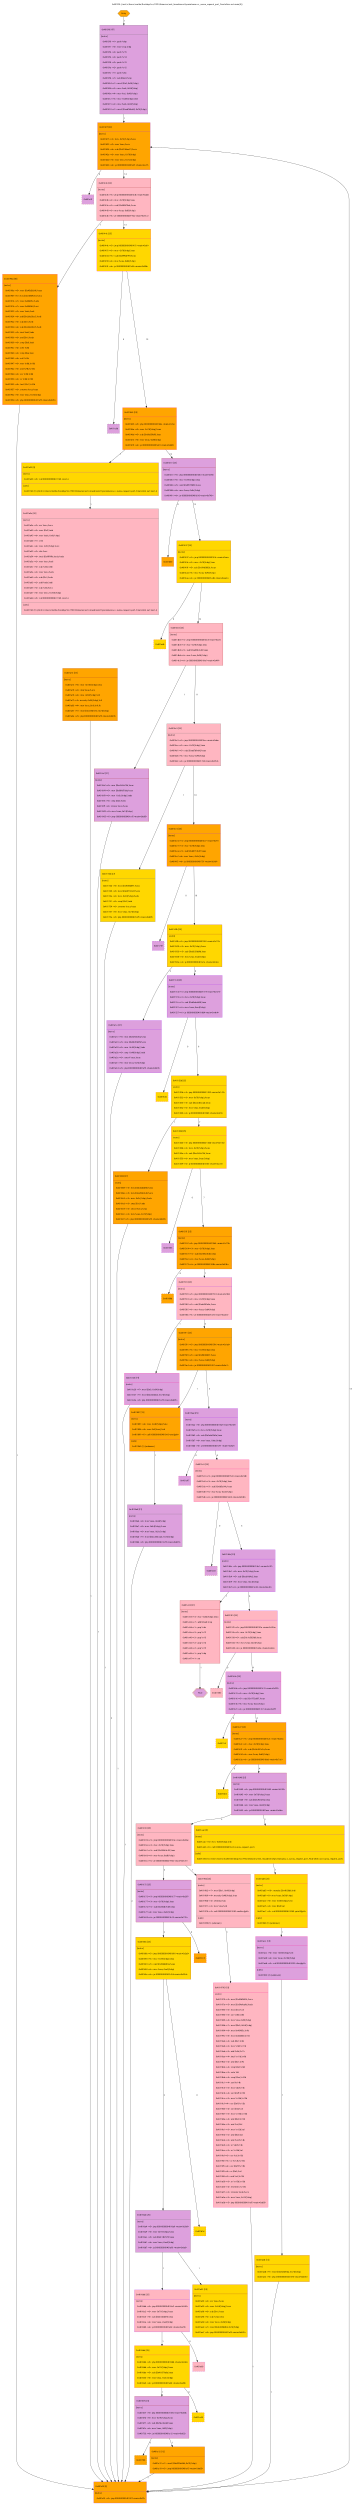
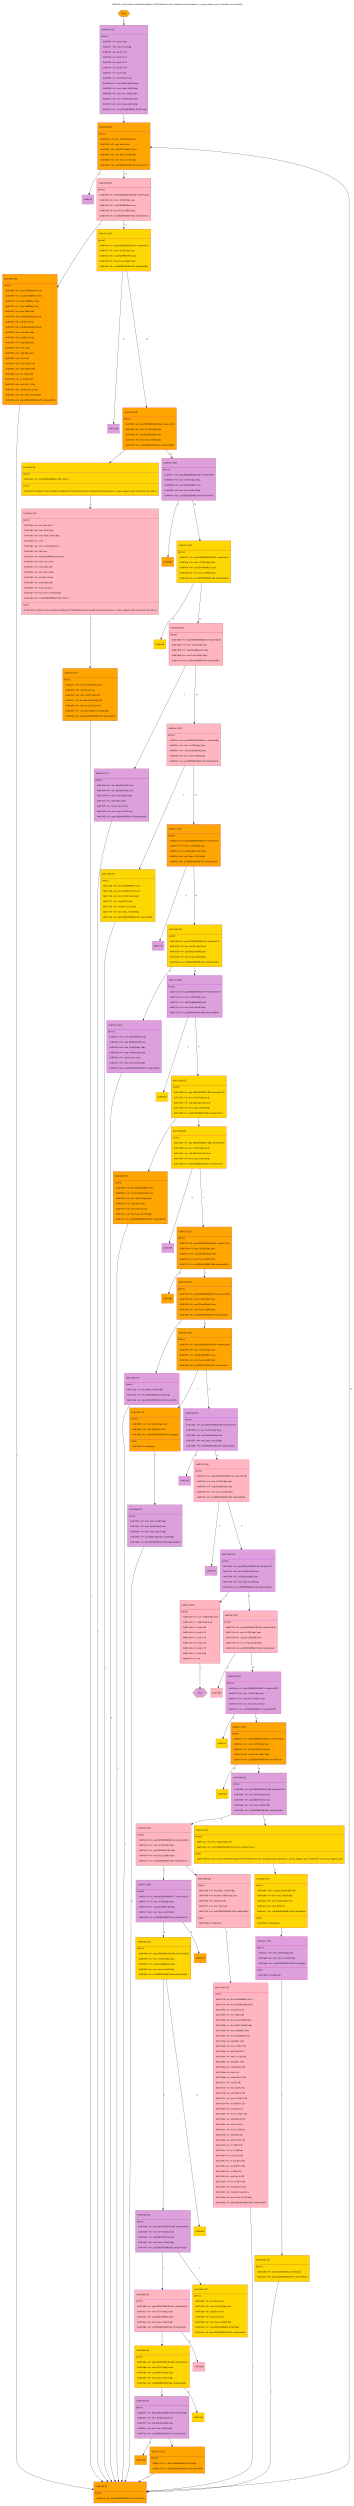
edge "0x401a3e [52]" -> "0x401a72 [33]": added, label "1"
node "0x401578 [25]": fillcolor lightpink -> orange
